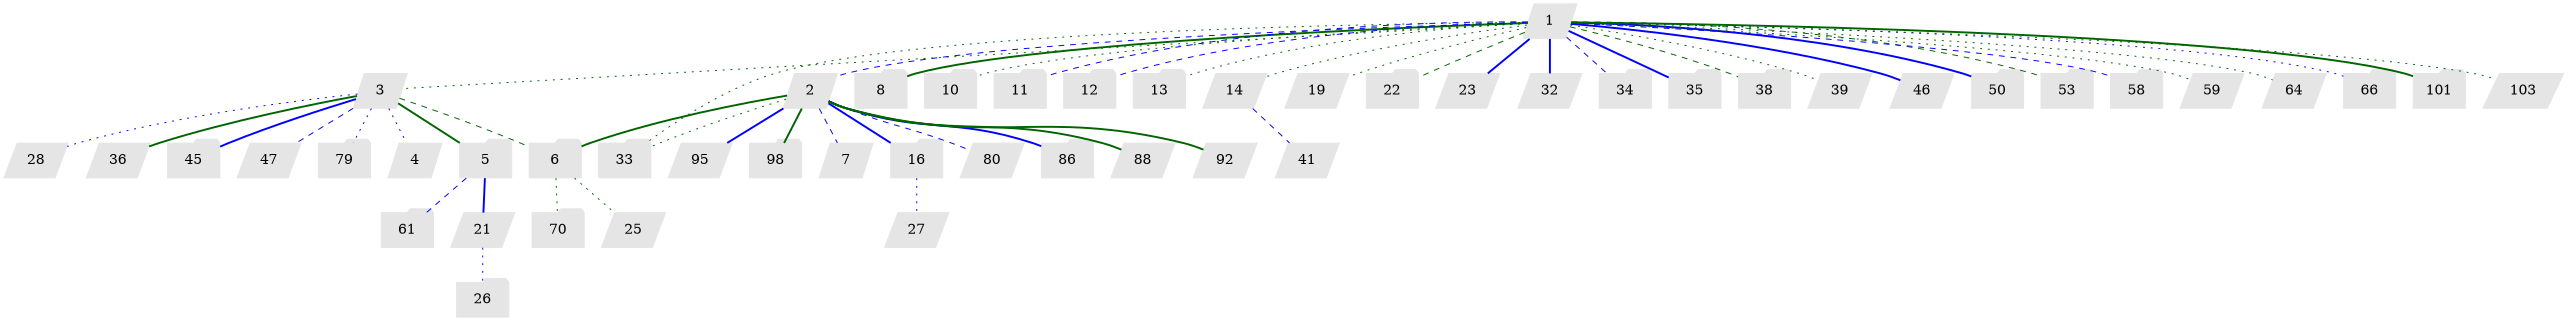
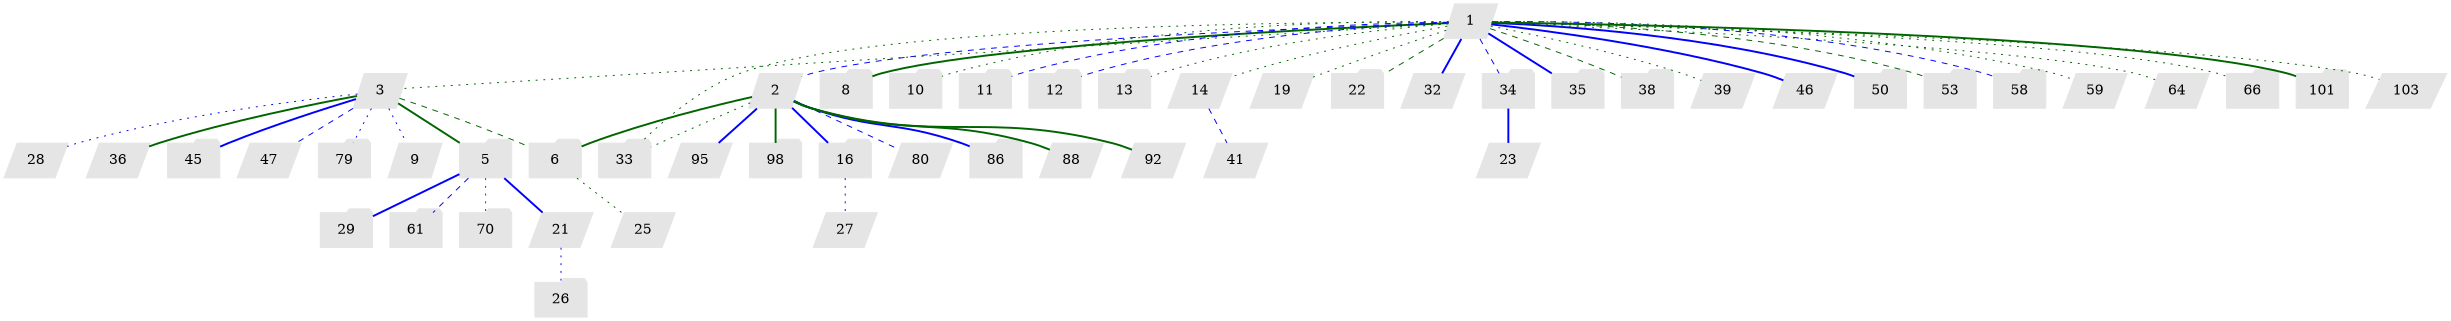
edge "1" -- "66": color blue -> darkgreen
edge "1" -- "23": now "34" -- "23"
node "4": label "4" -> "9"
node "7": removed
edge "6" -- "70": now "5" -- "70"
node "29": added
